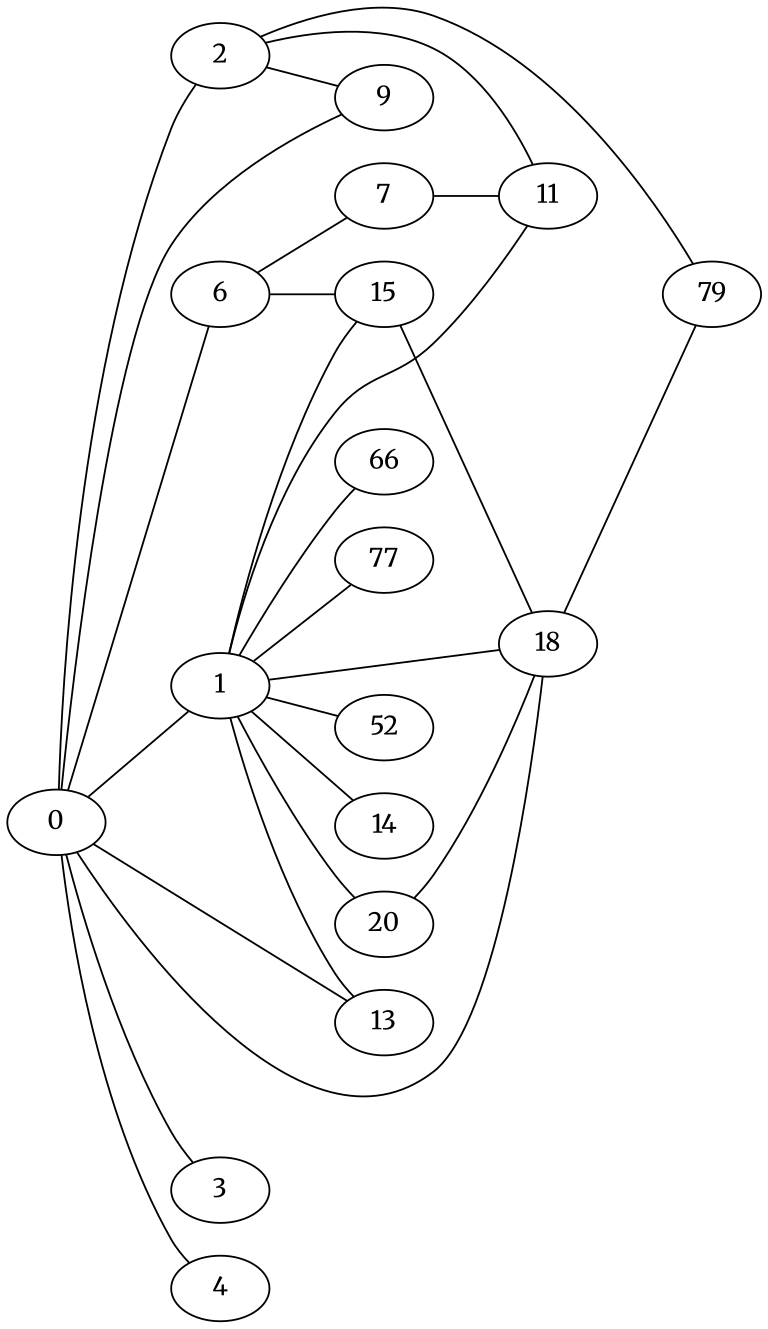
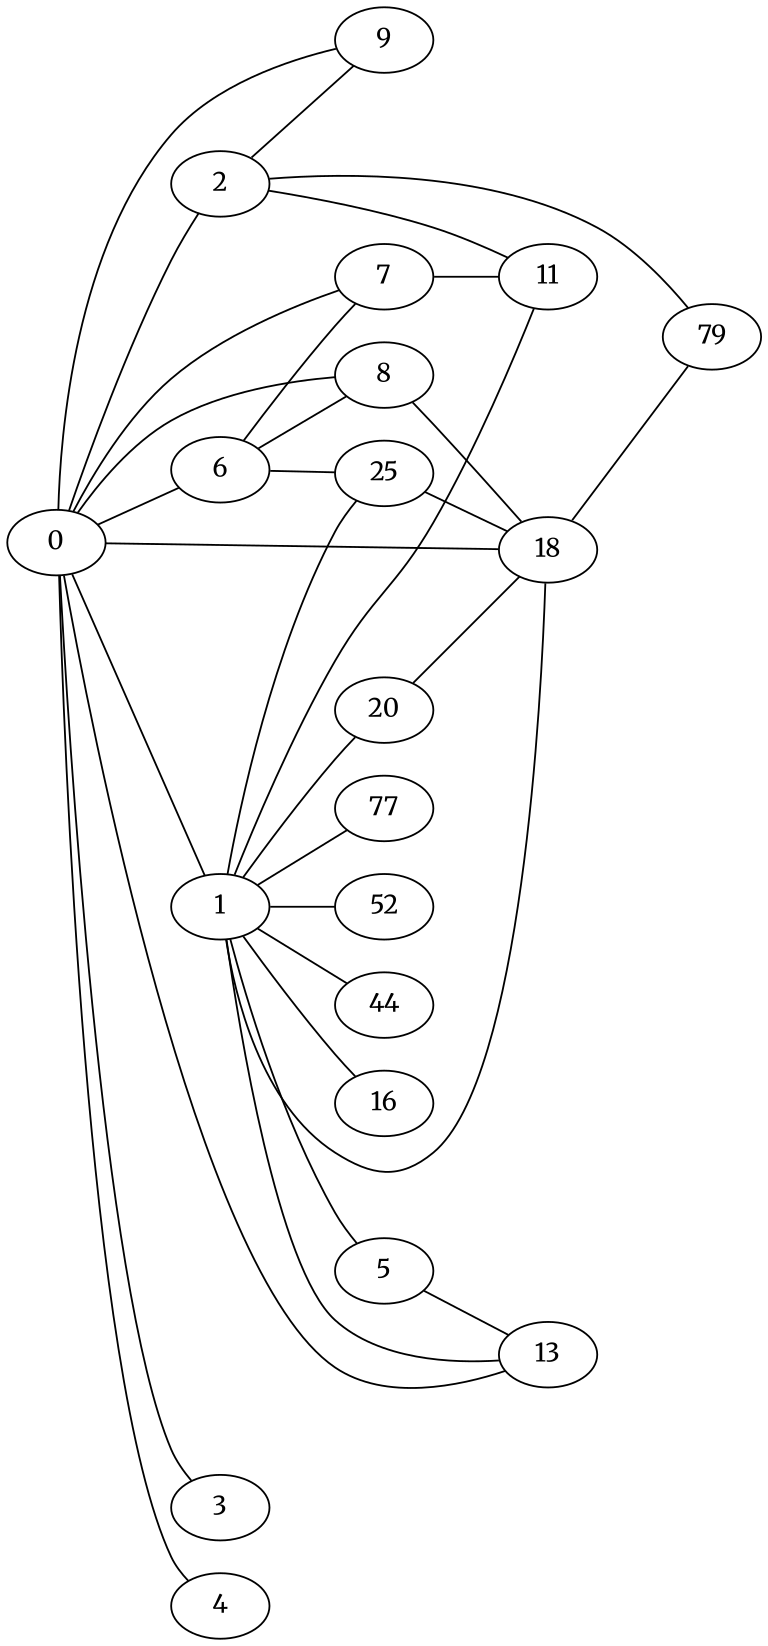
node "15": label "15" -> "25"
edge "7" -- "0": added
node "8": added
node "66": label "66" -> "16"
node "14": label "14" -> "44"
node "5": added
